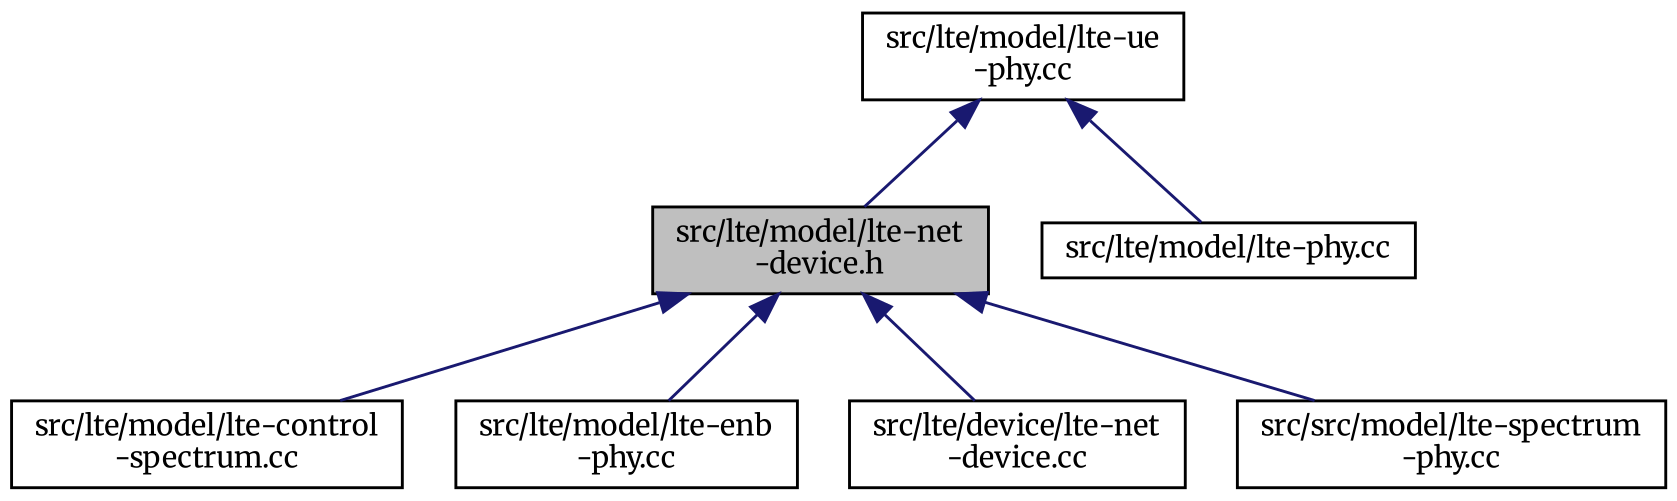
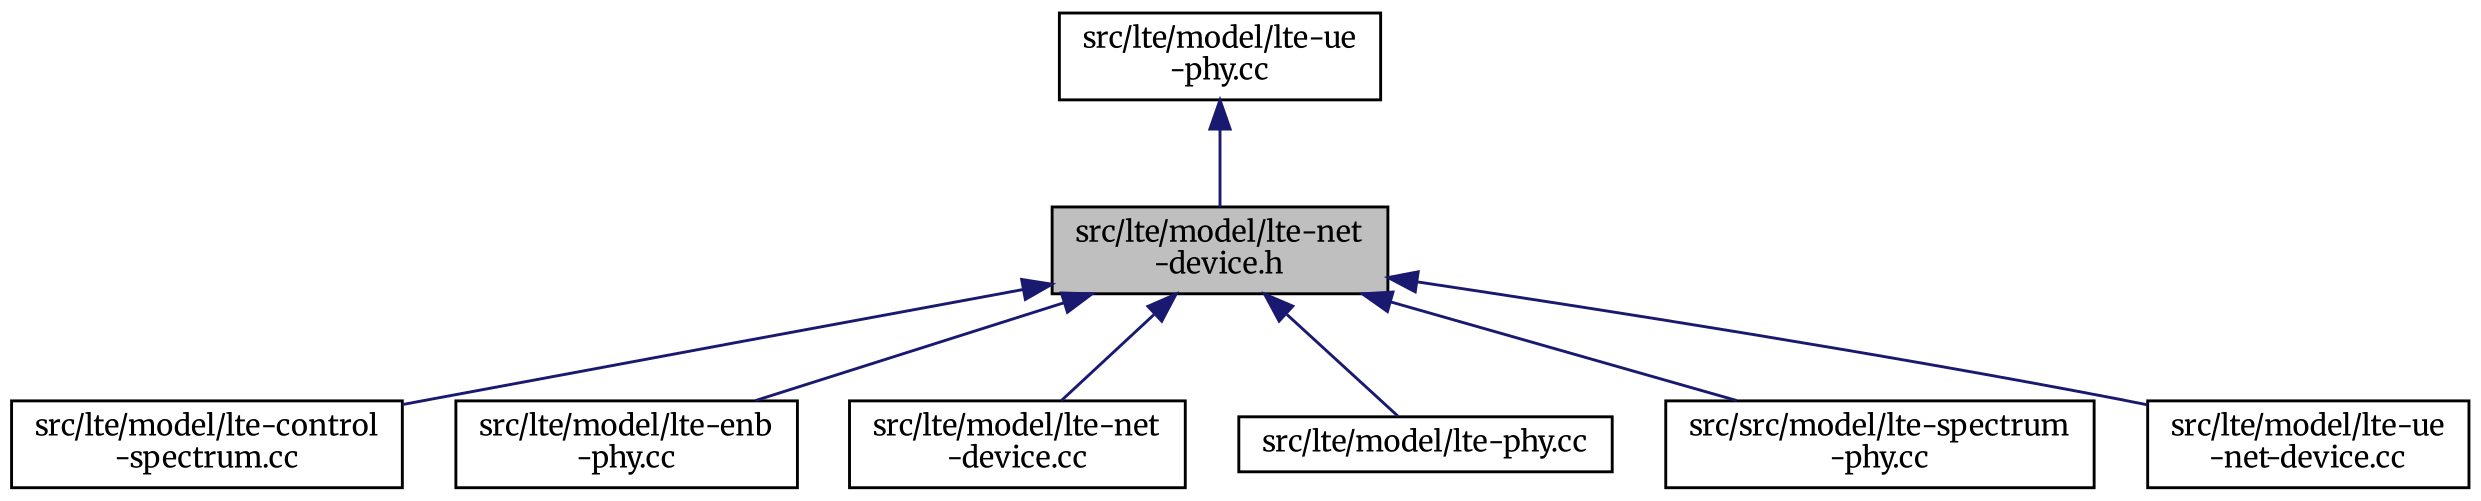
edge "src/lte/model/lte-phy.cc" -> "src/lte/model/lte-ue -phy.cc": now "src/lte/model/lte-phy.cc" -> "src/lte/model/lte-net -device.h"
node "src/lte/device/lte-net -device.cc": label "src/lte/device/lte-net -device.cc" -> "src/lte/model/lte-net -device.cc"
node "src/lte/model/lte-ue -net-device.cc": added
